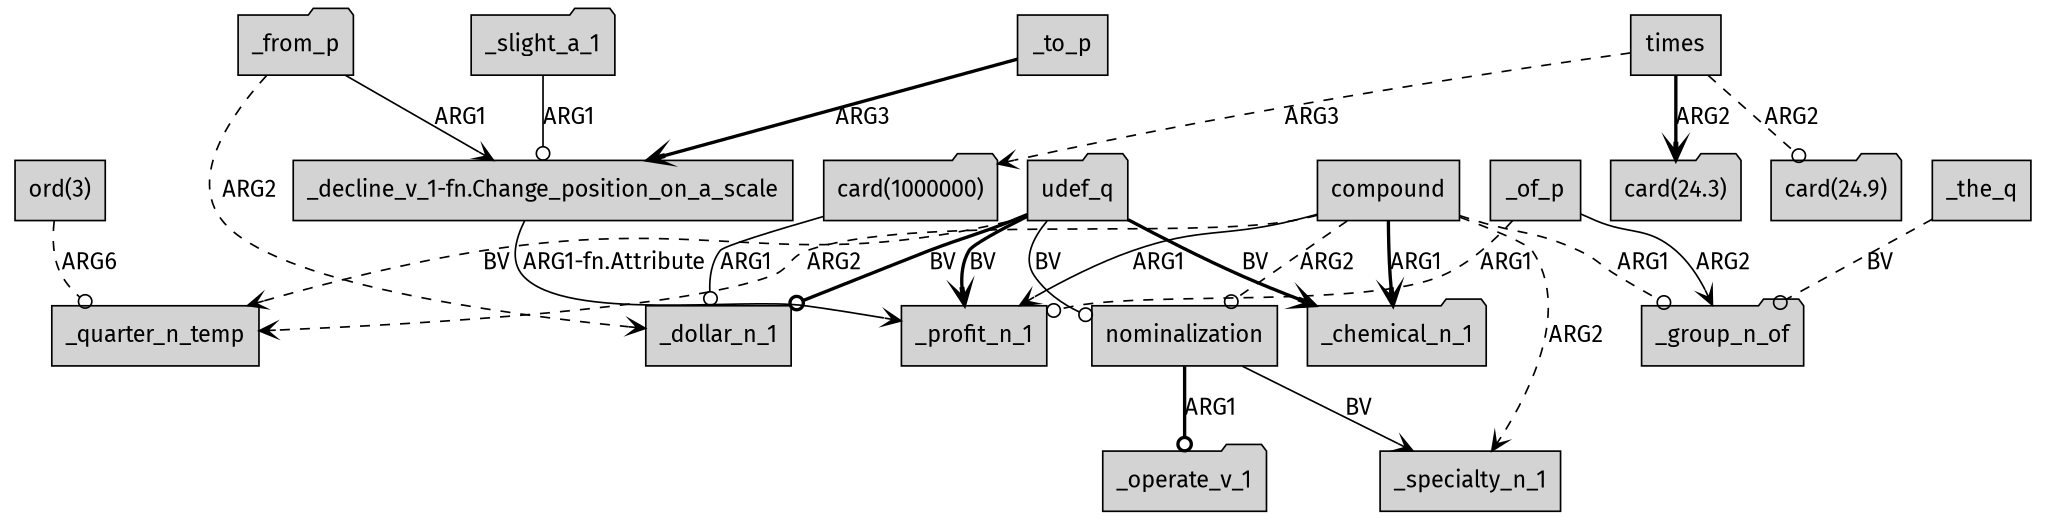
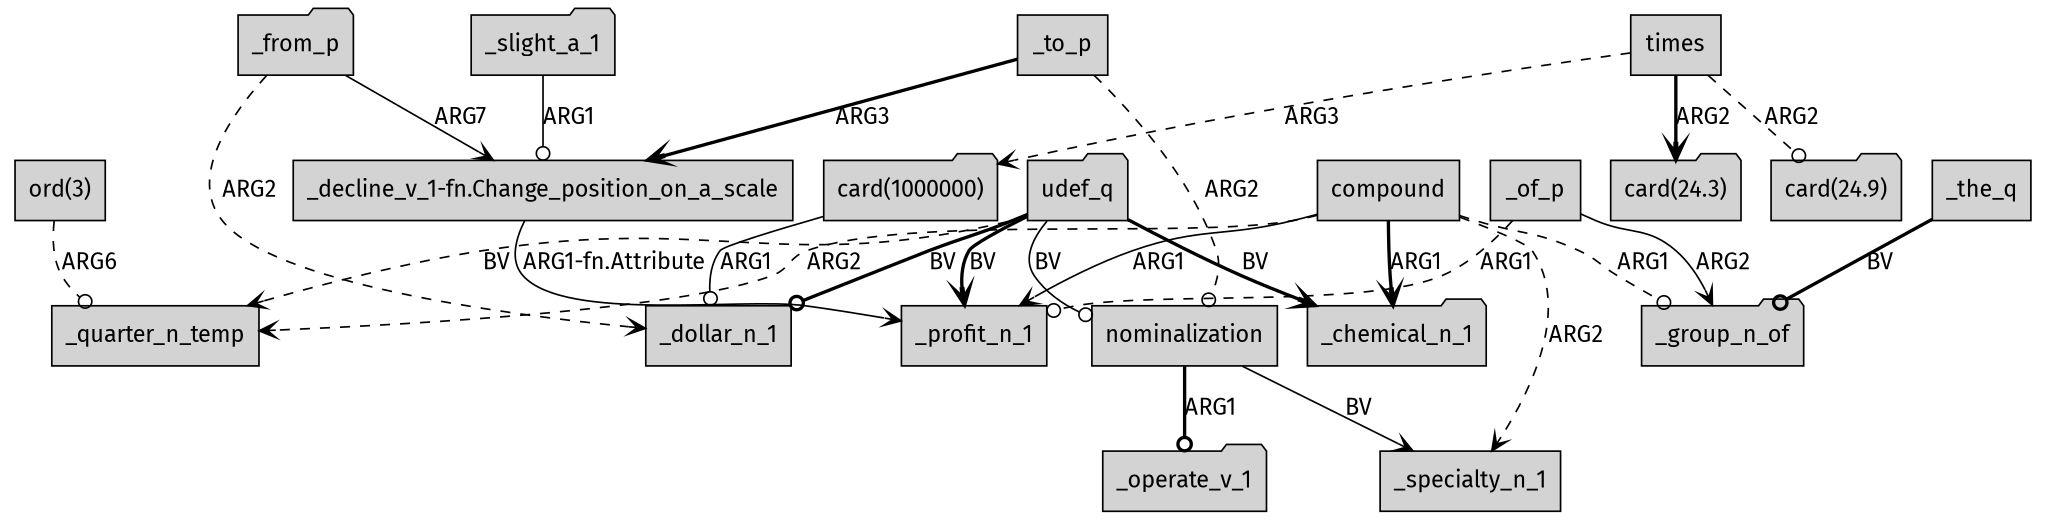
edge "_from_p" -> "_decline_v_1-fn.Change_position_on_a_scale": label "ARG1" -> "ARG7"
edge "compound" -> "nominalization": now "_to_p" -> "nominalization"
edge "_the_q" -> "_group_n_of": style dashed -> bold
